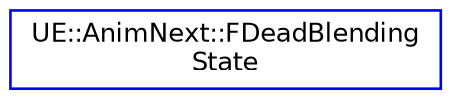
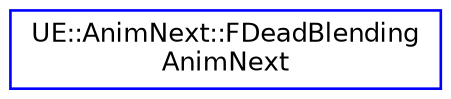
node "UE::AnimNext::FDeadBlending State": label "UE::AnimNext::FDeadBlending State" -> "UE::AnimNext::FDeadBlending AnimNext"
